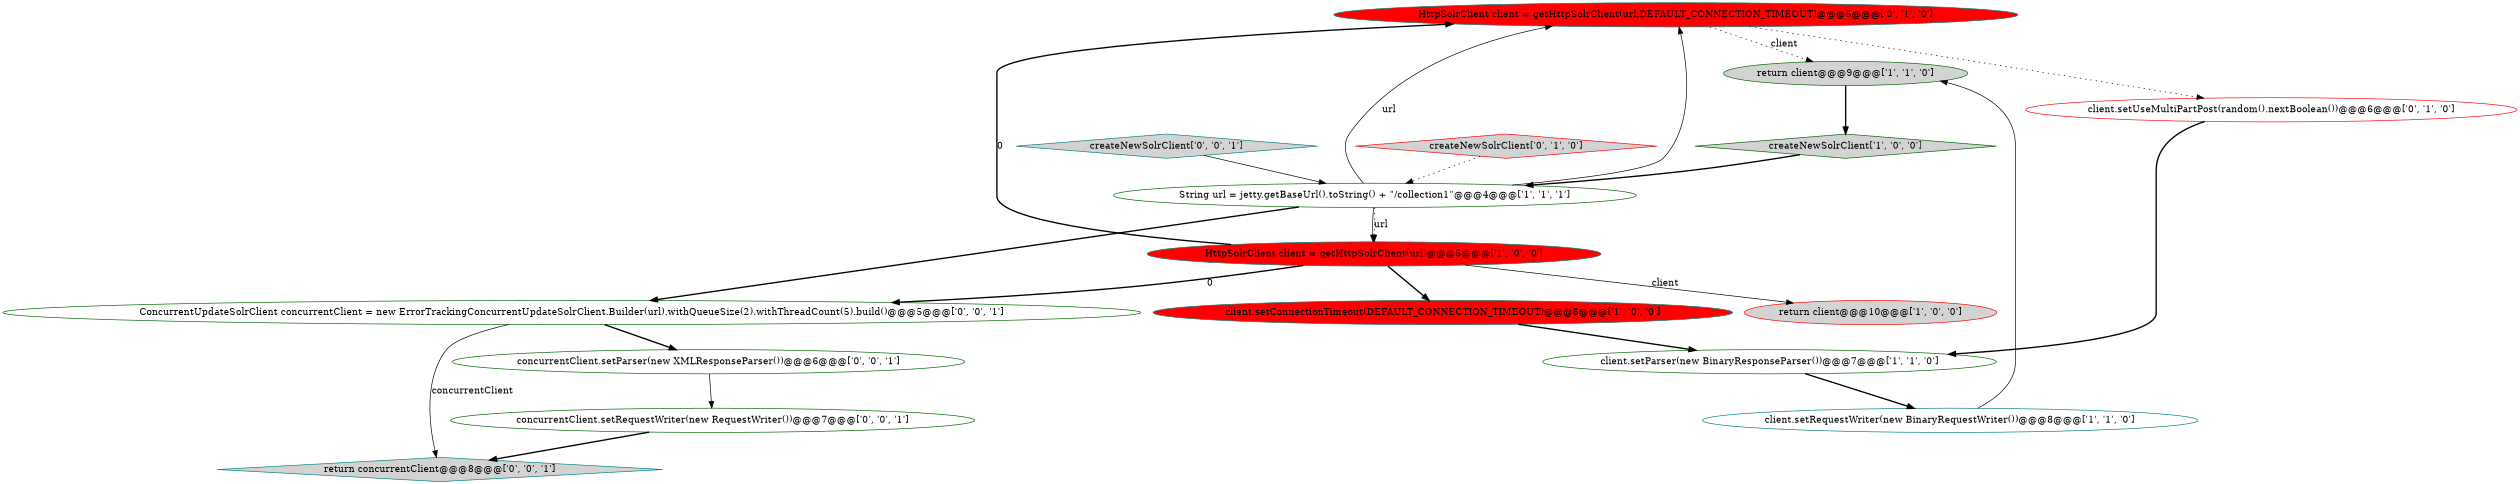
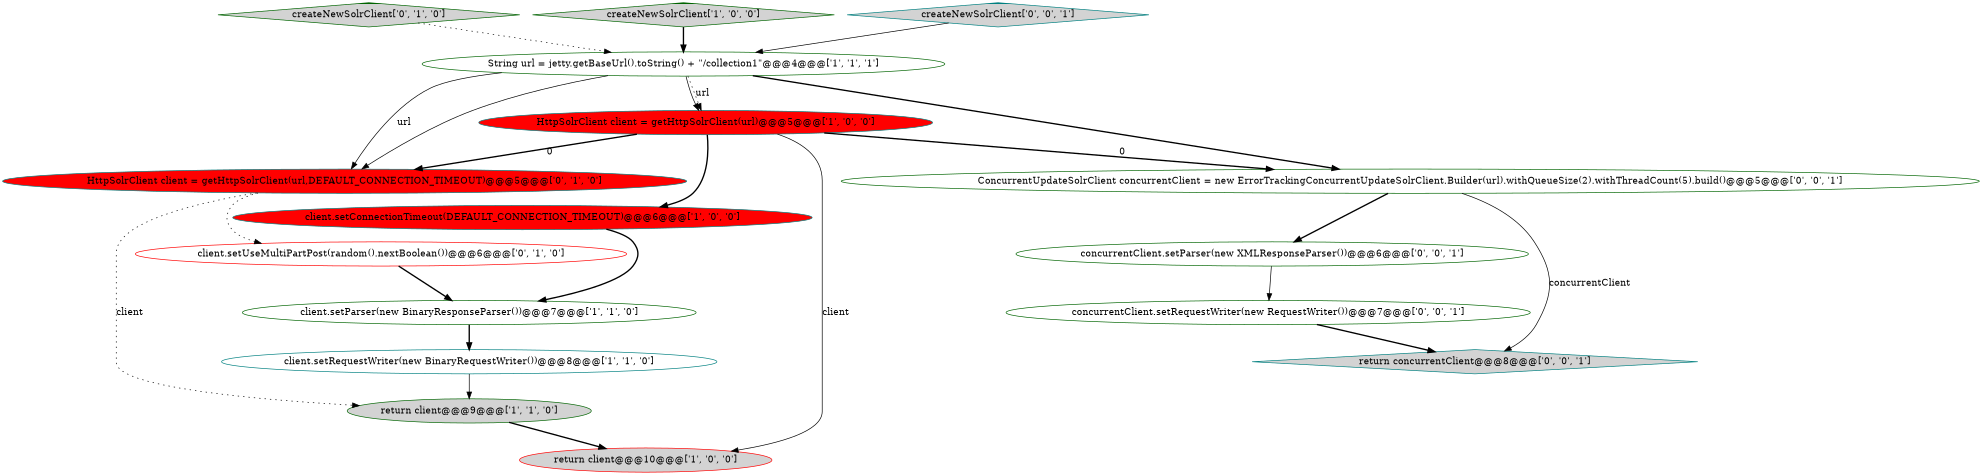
edge "return client@@@9@@@['1', '1', '0']" -> "createNewSolrClient['1', '0', '0']": now "return client@@@9@@@['1', '1', '0']" -> "return client@@@10@@@['1', '0', '0']"
node "createNewSolrClient['0', '1', '0']": color red -> darkgreen
